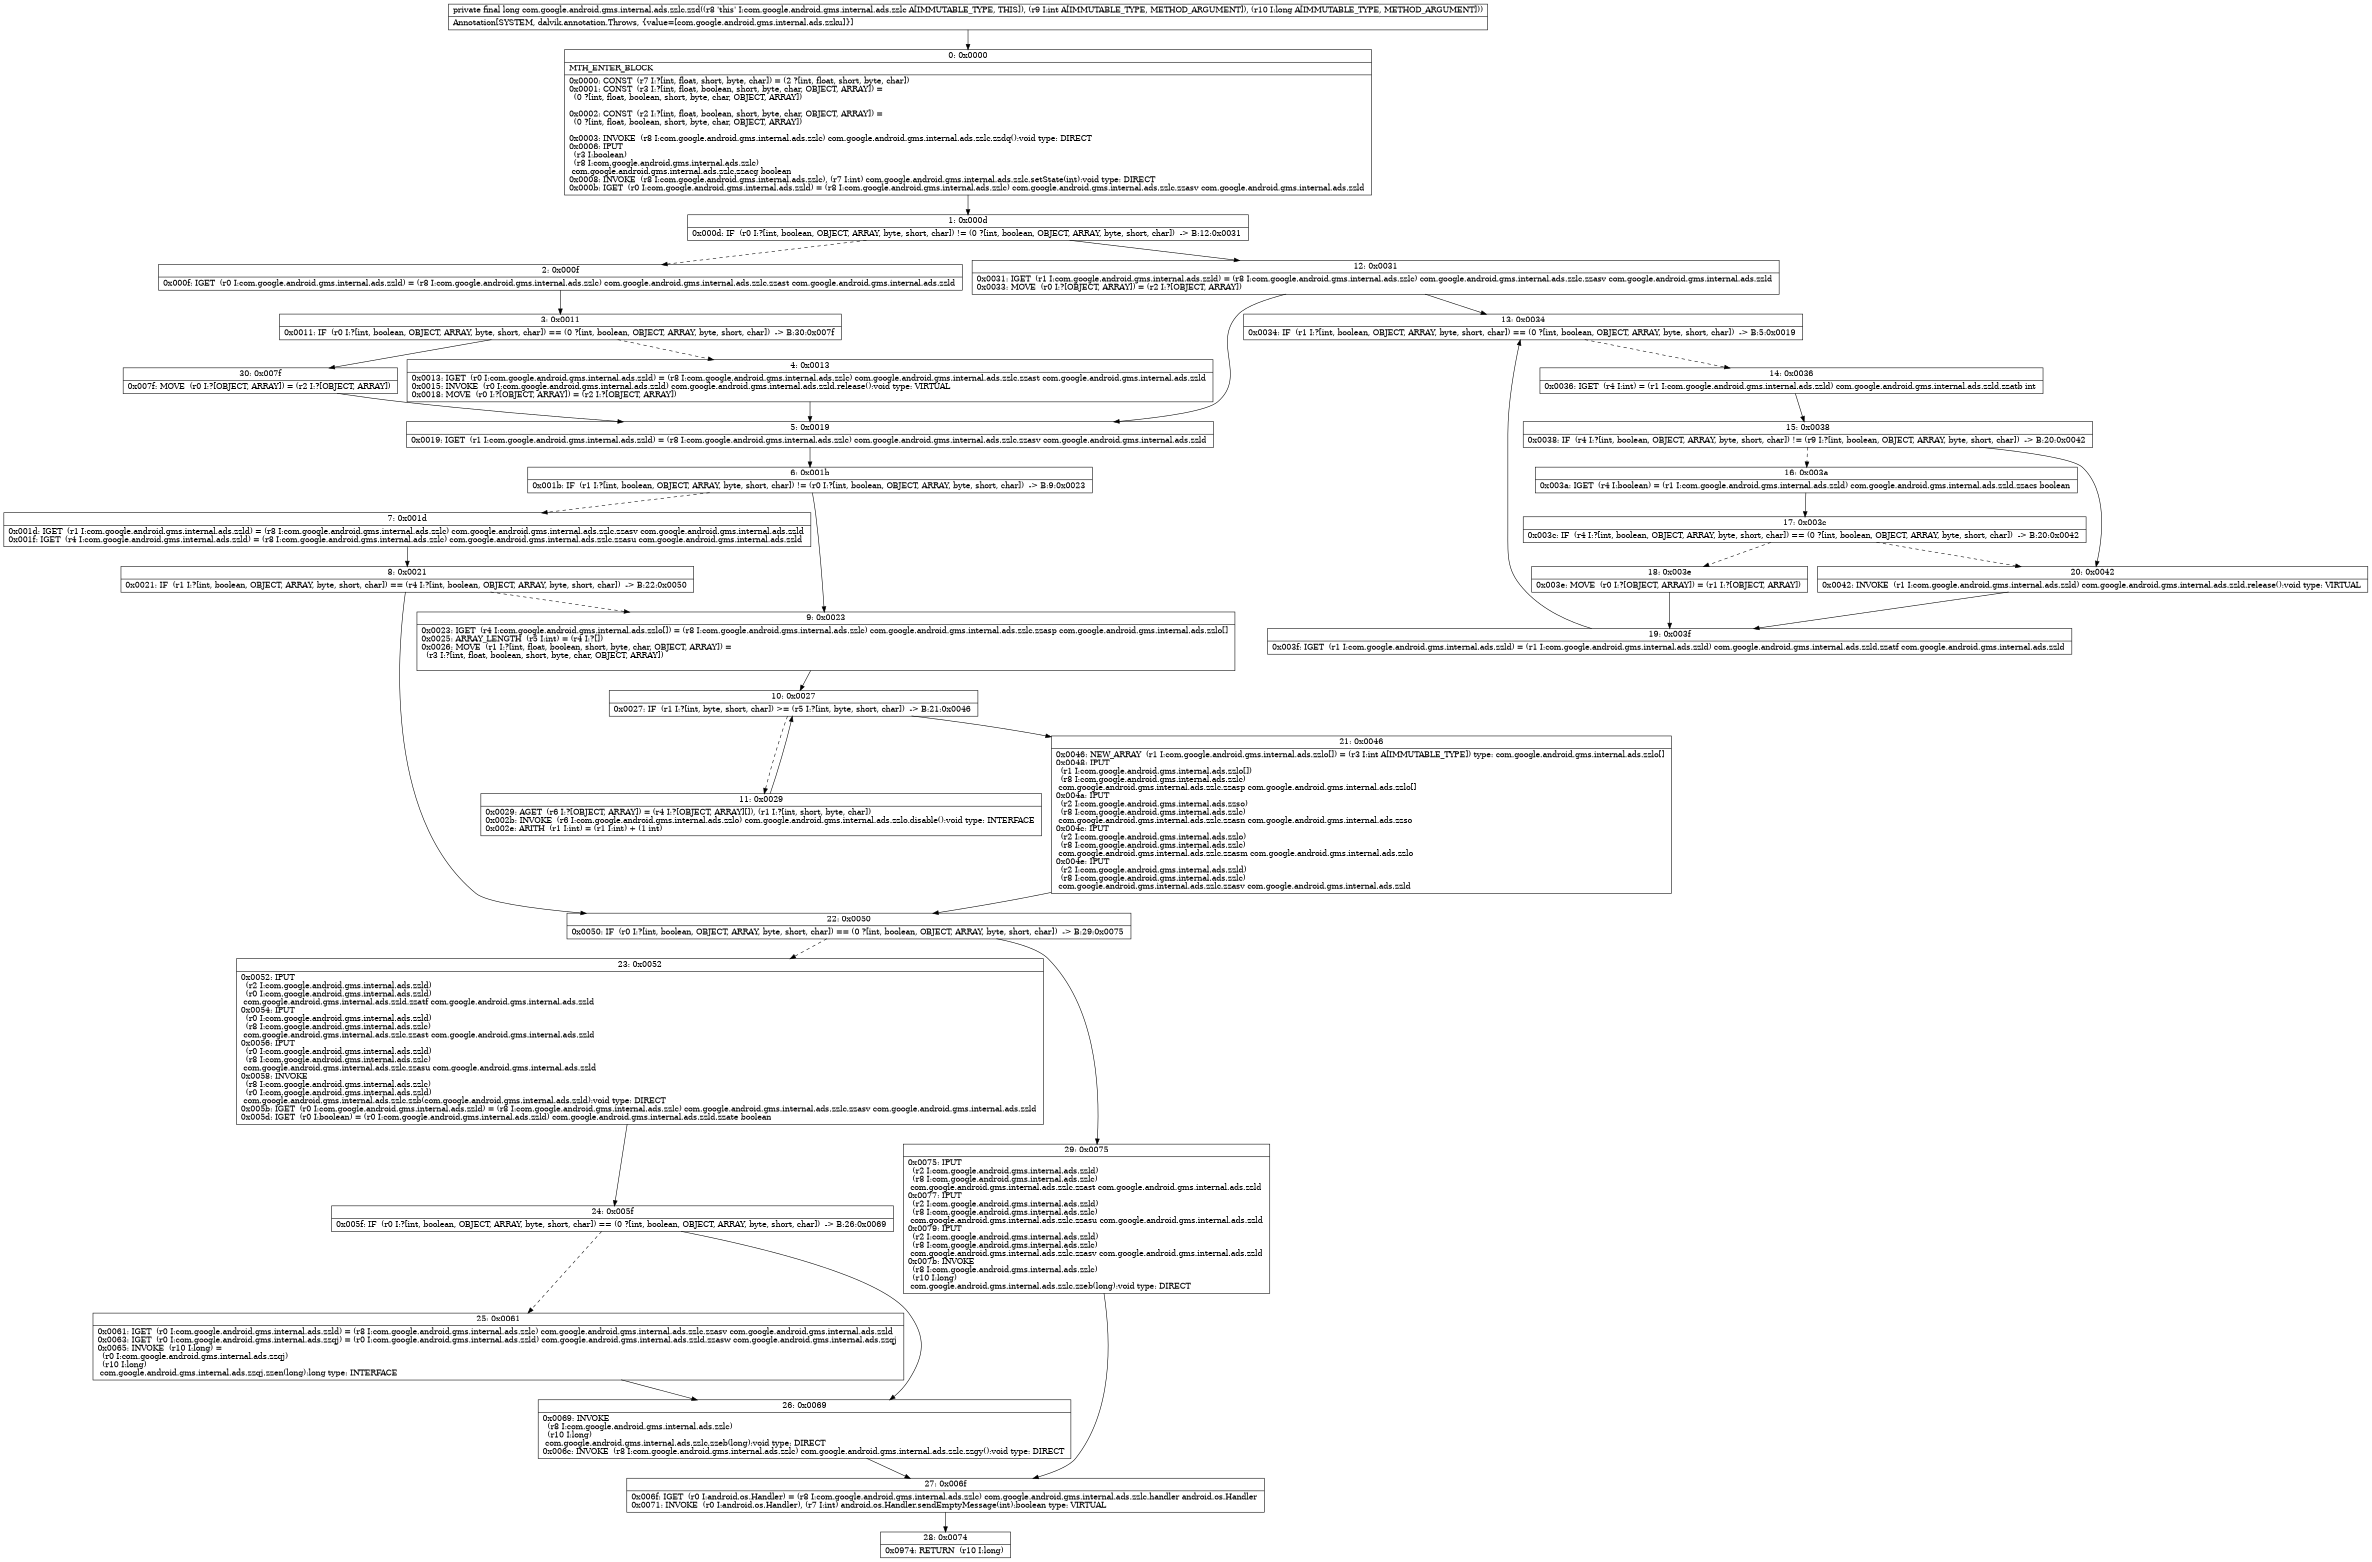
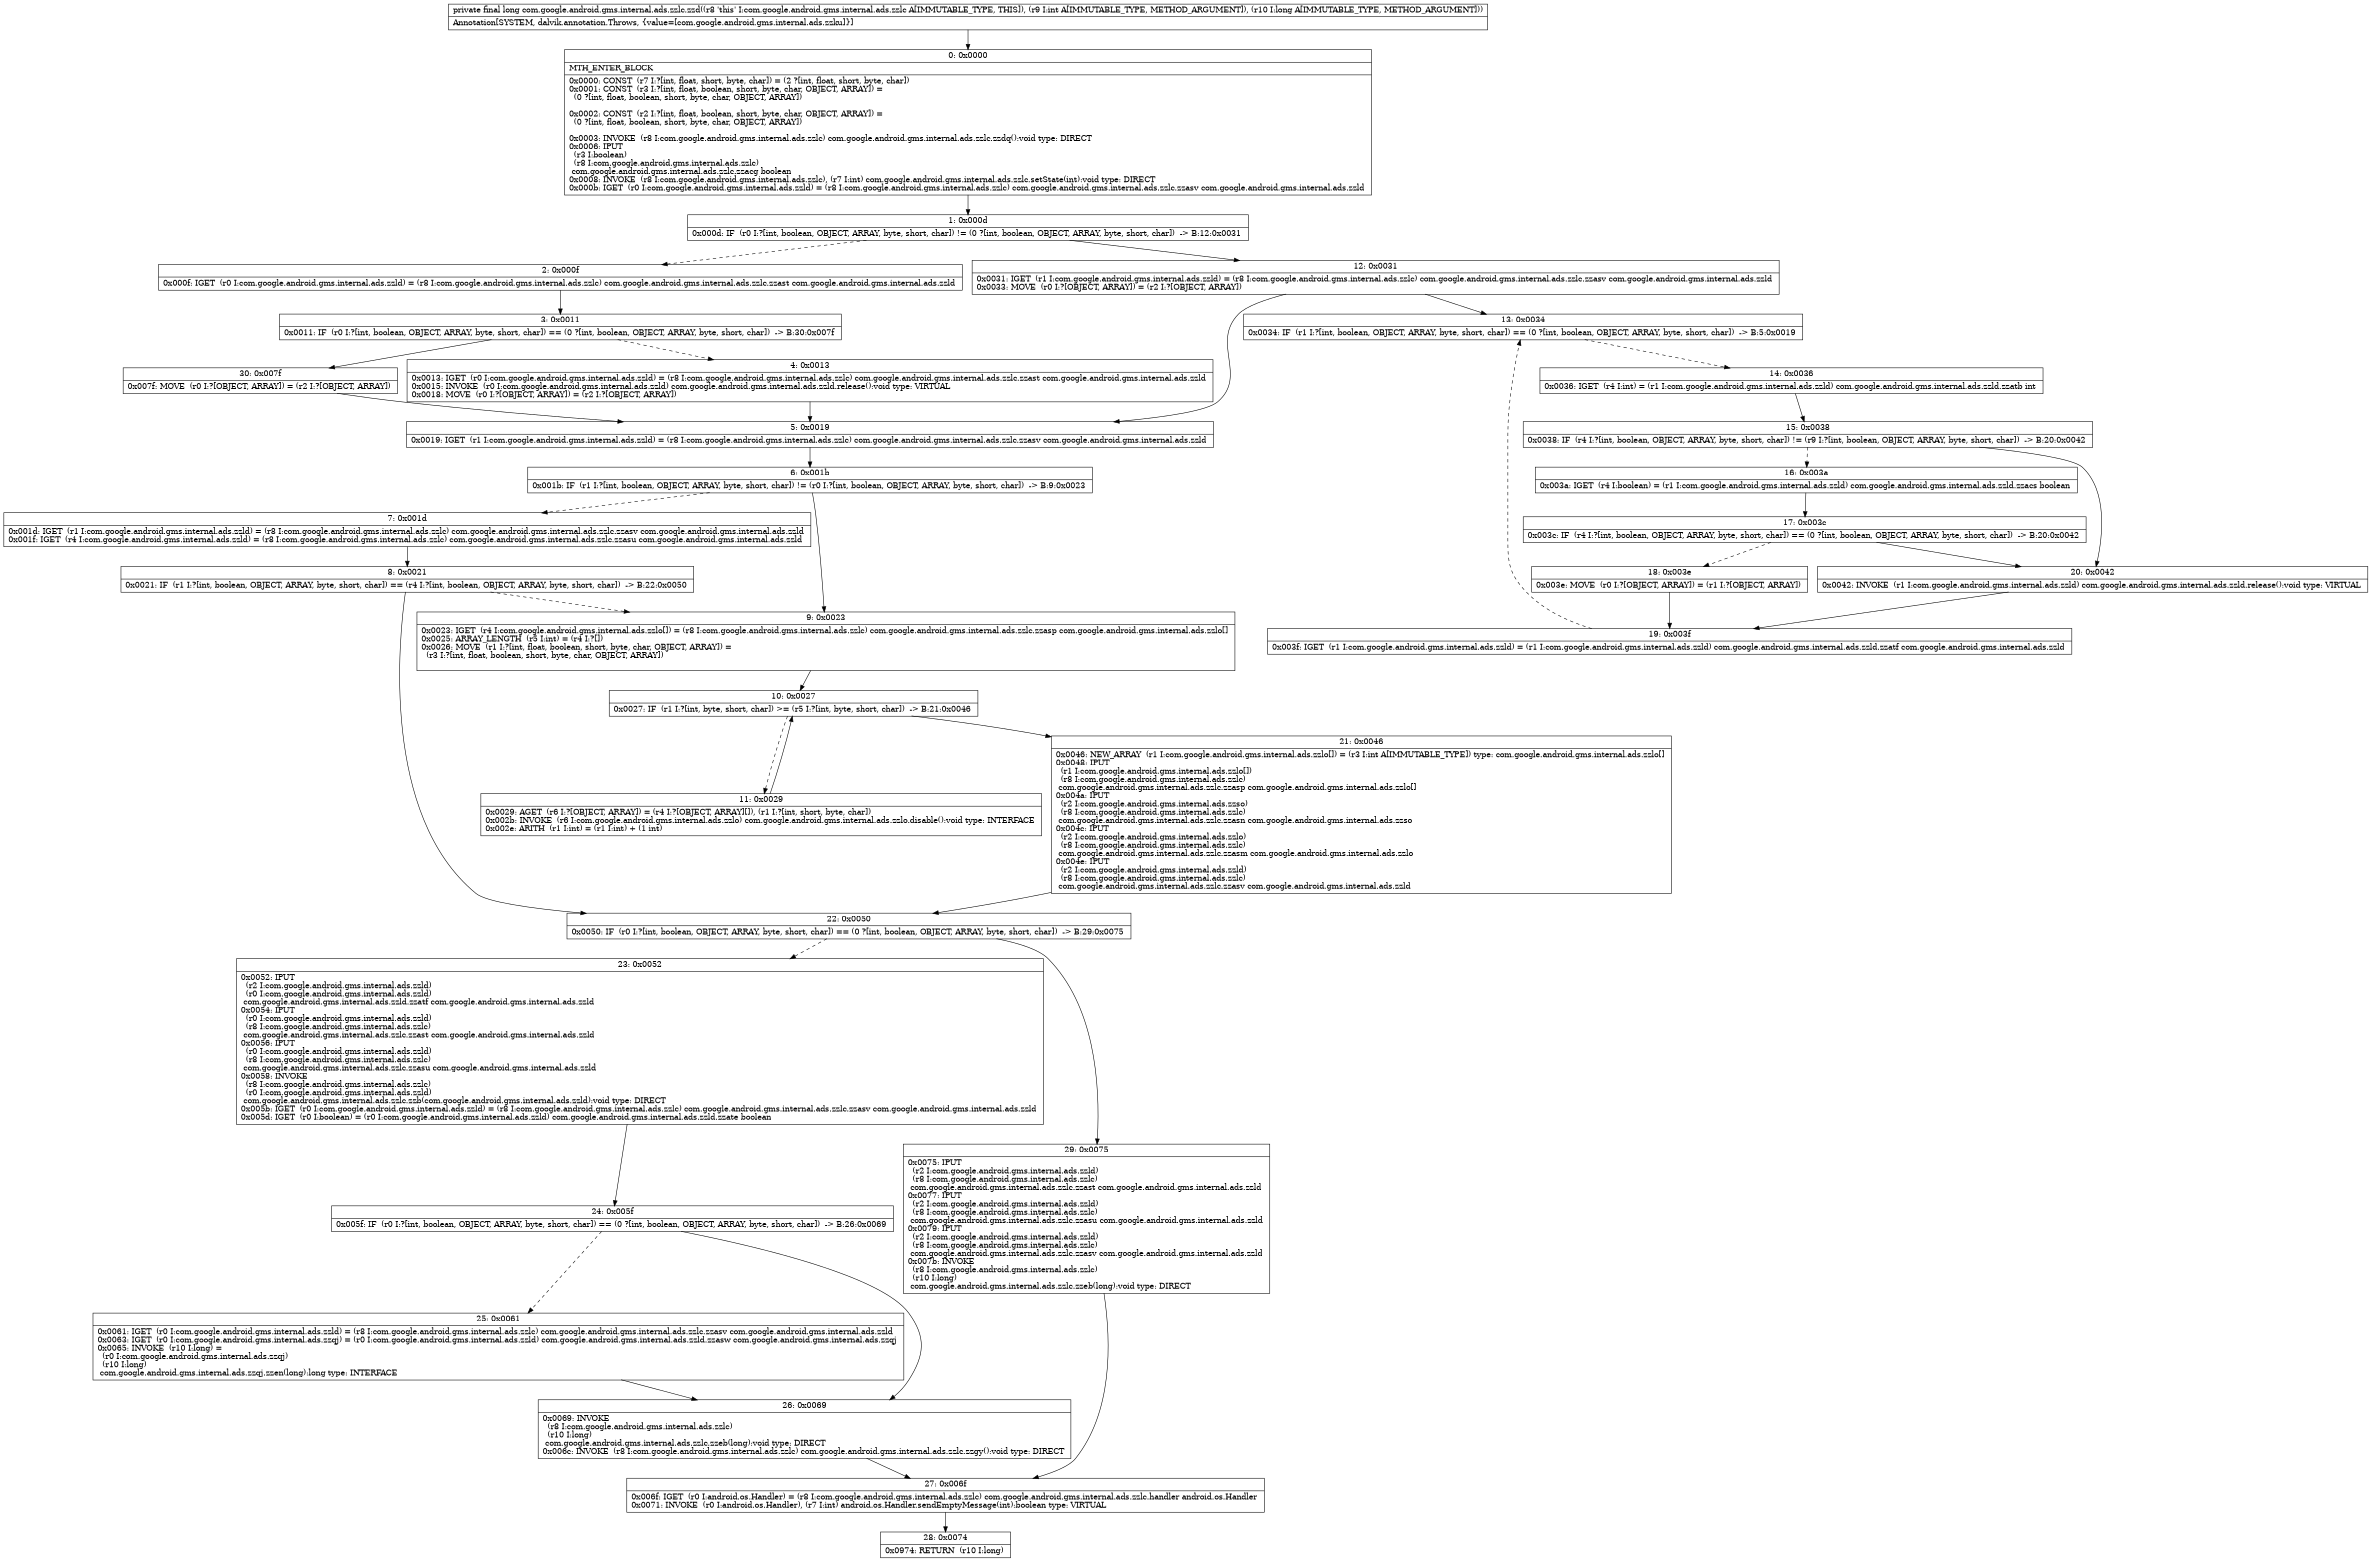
edge "19: 0x003f" -> "13: 0x0034": style solid -> dashed
edge "17: 0x003c" -> "20: 0x0042": style dashed -> solid
